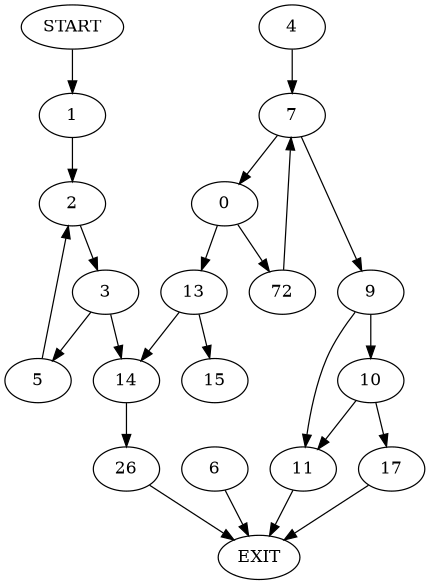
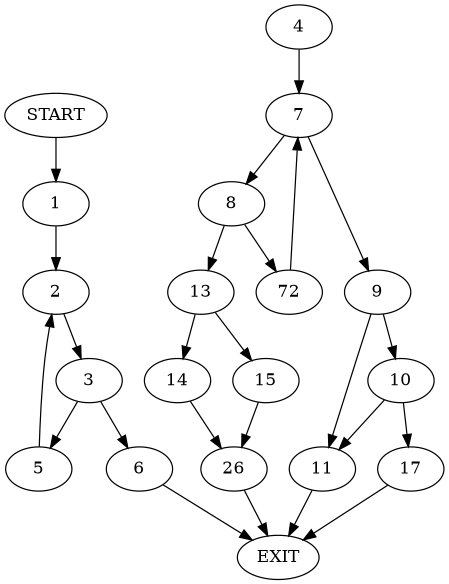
node "0": label "0" -> "8"
edge "3" -> "14": now "3" -> "6"
edge "15" -> "26": added
